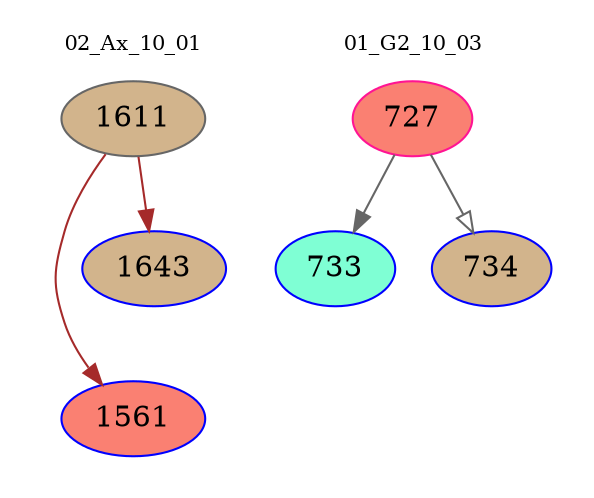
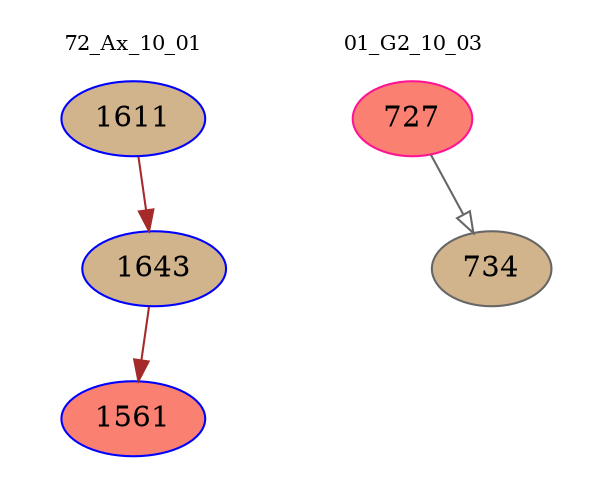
cluster "02_Ax_10_01": label "02_Ax_10_01" -> "72_Ax_10_01"
node "1611": color gray40 -> blue
edge "1611" -> "1561": now "1643" -> "1561"
node "733": removed
node "734": color blue -> gray40
